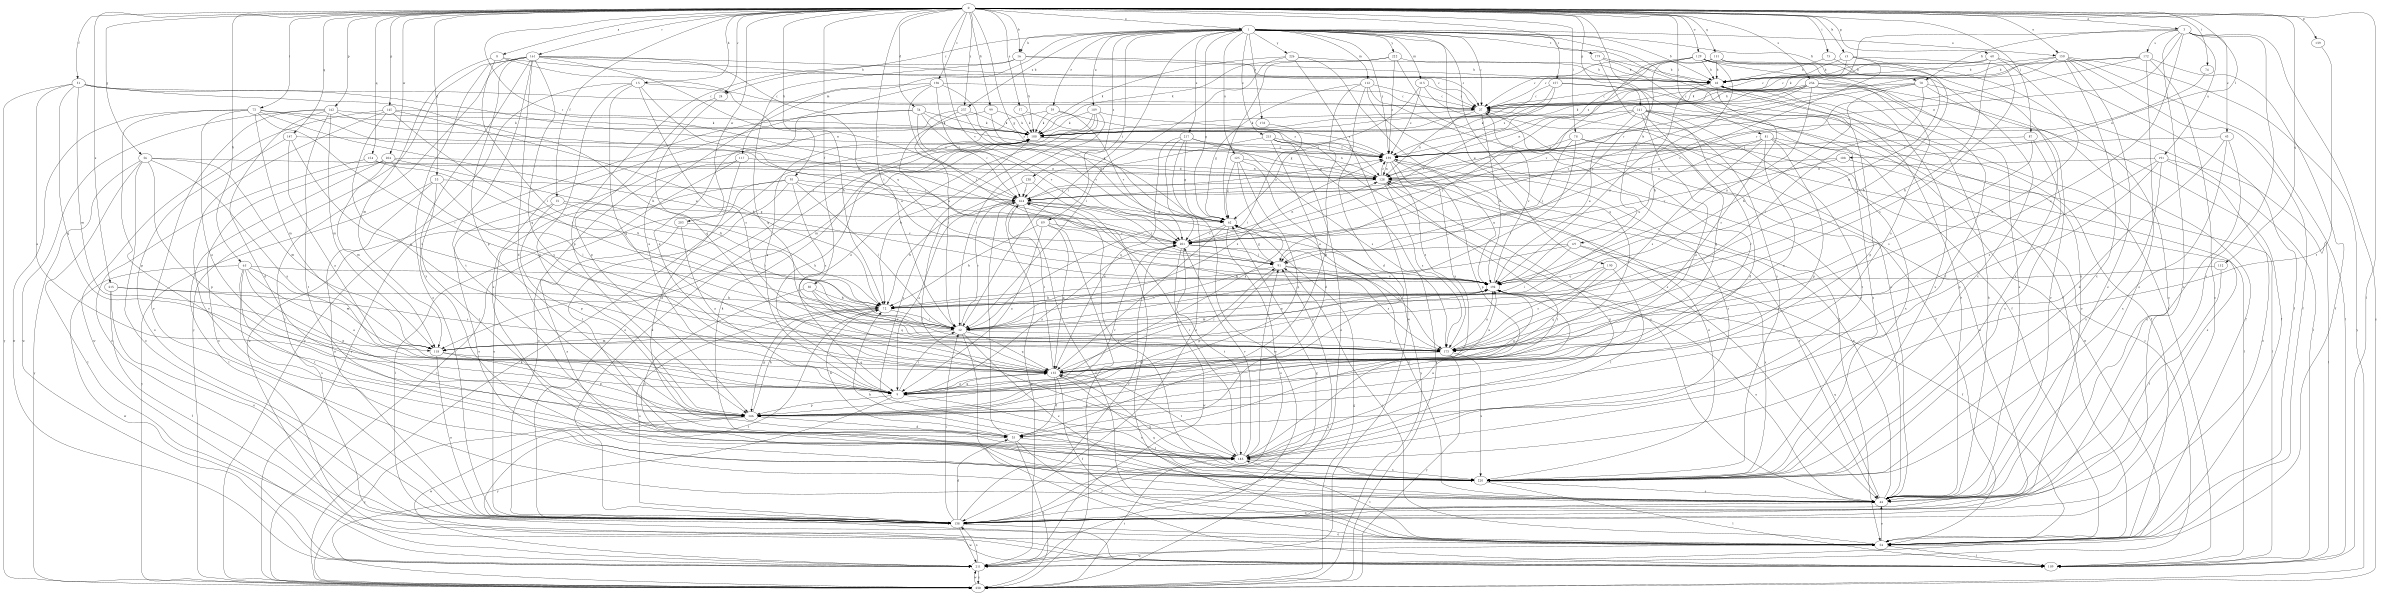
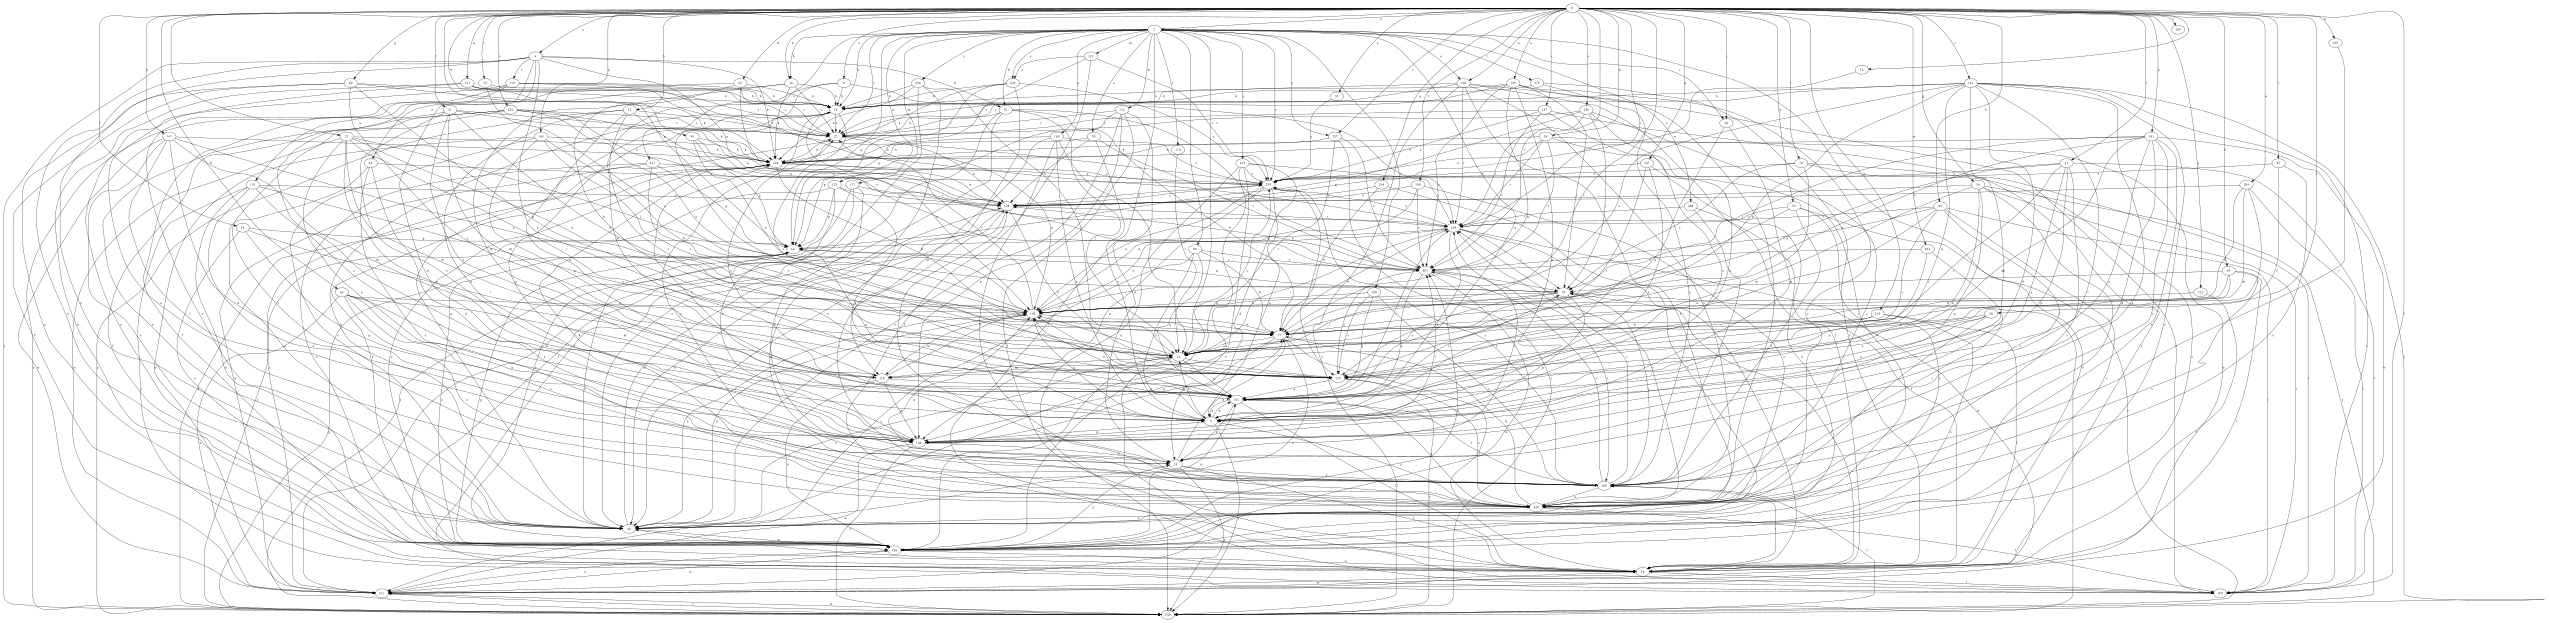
node "169": added
node "3": label "3" -> "4"
edge "113" -> "27": now "113" -> "222"
edge "236" -> "128": now "99" -> "128"
edge "37" -> "100": removed, label "k"
edge "204" -> "128": label "d" -> "n"
edge "63" -> "173": now "63" -> "146"
edge "108" -> "192": added, label "u"
edge "217" -> "155": removed, label "q"
edge "179" -> "220": now "179" -> "183"
edge "89" -> "230": now "89" -> "211"
edge "152" -> "44": now "152" -> "54"
edge "204" -> "138": now "60" -> "138"
edge "138" -> "35": label "d" -> "u"
